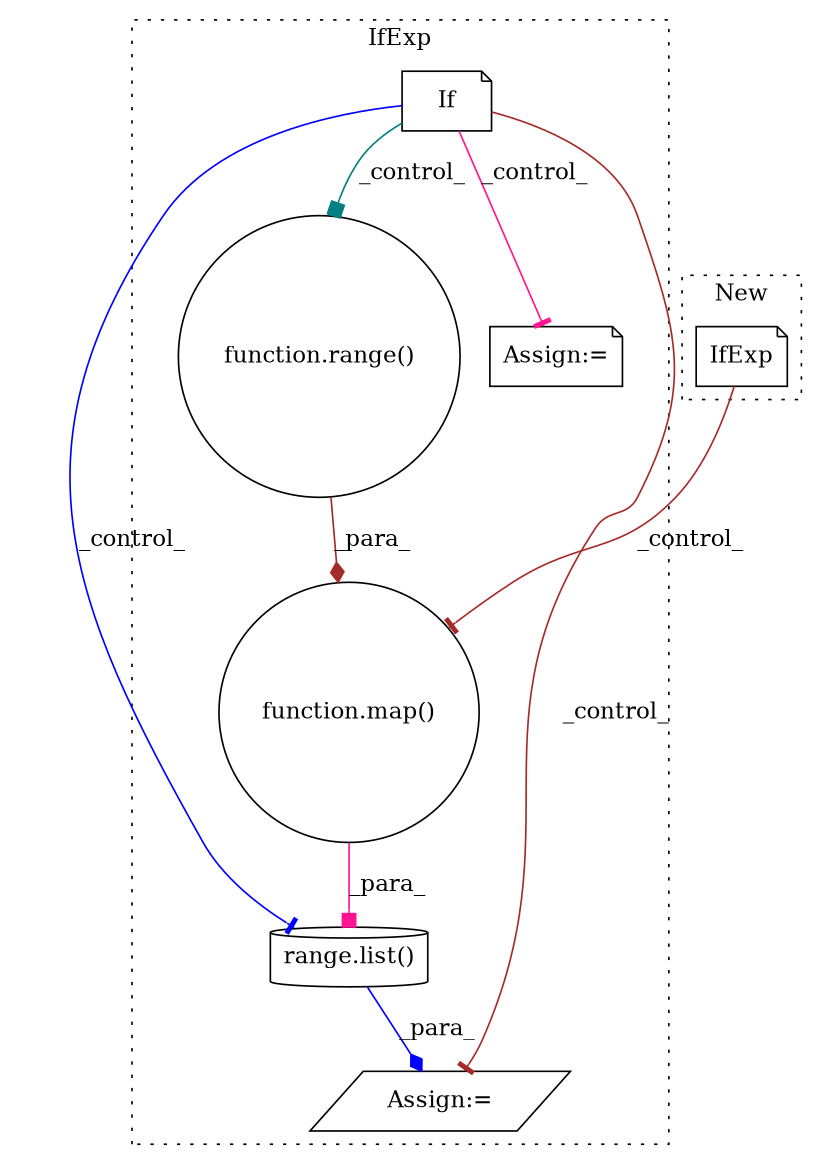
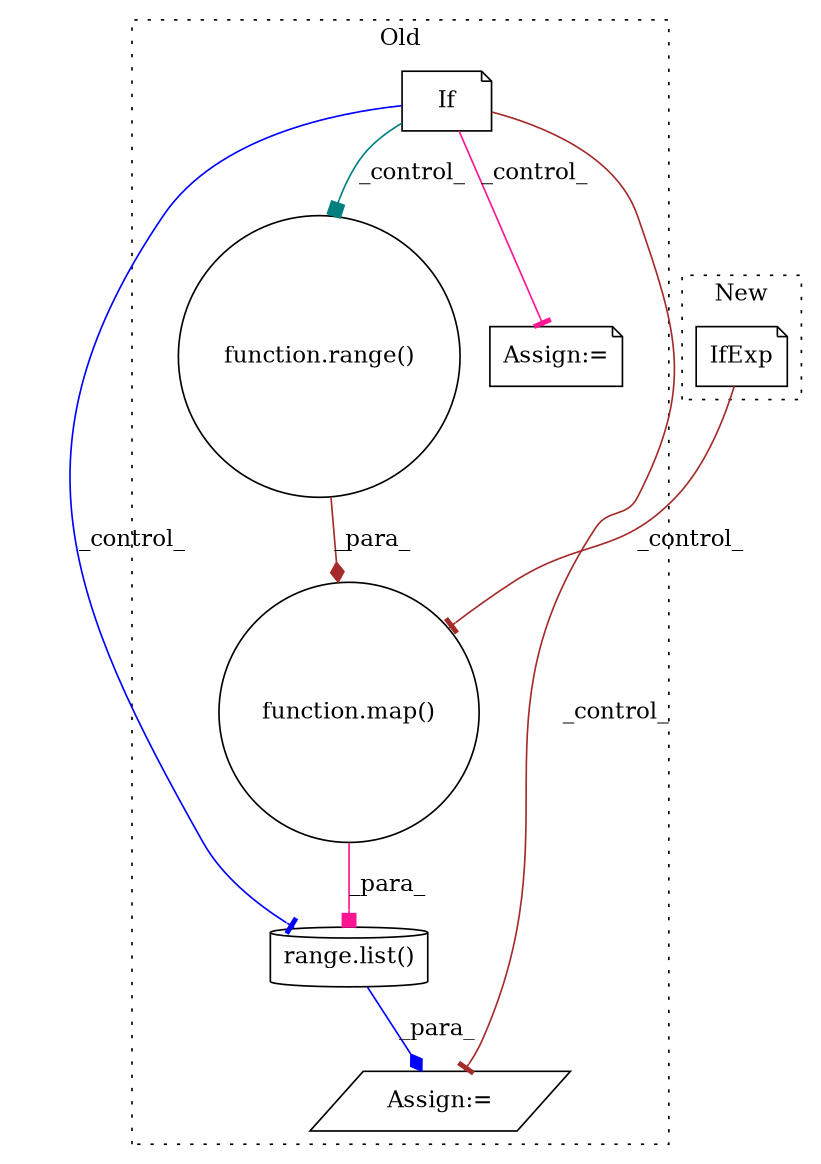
cluster "IfExp": label "IfExp" -> "Old"
